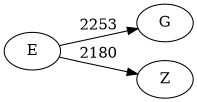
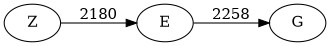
edge "E" -> "G": label "2253" -> "2258"
edge "E" -> "Z": reversed
